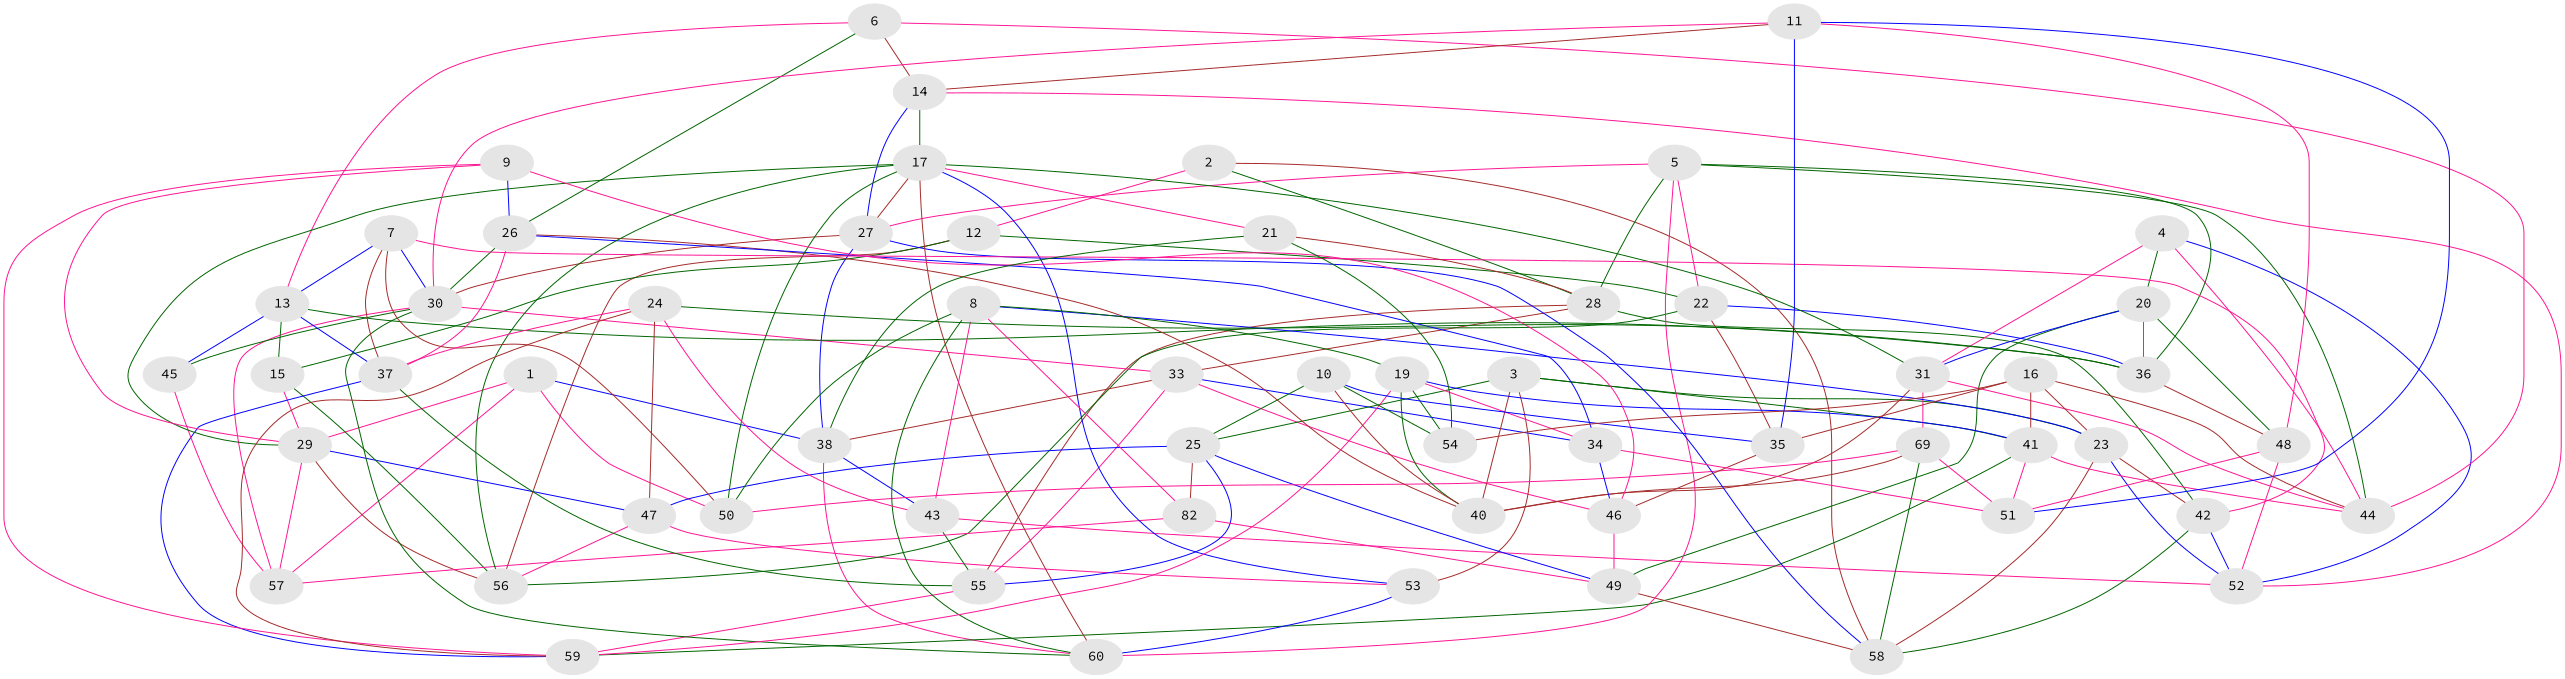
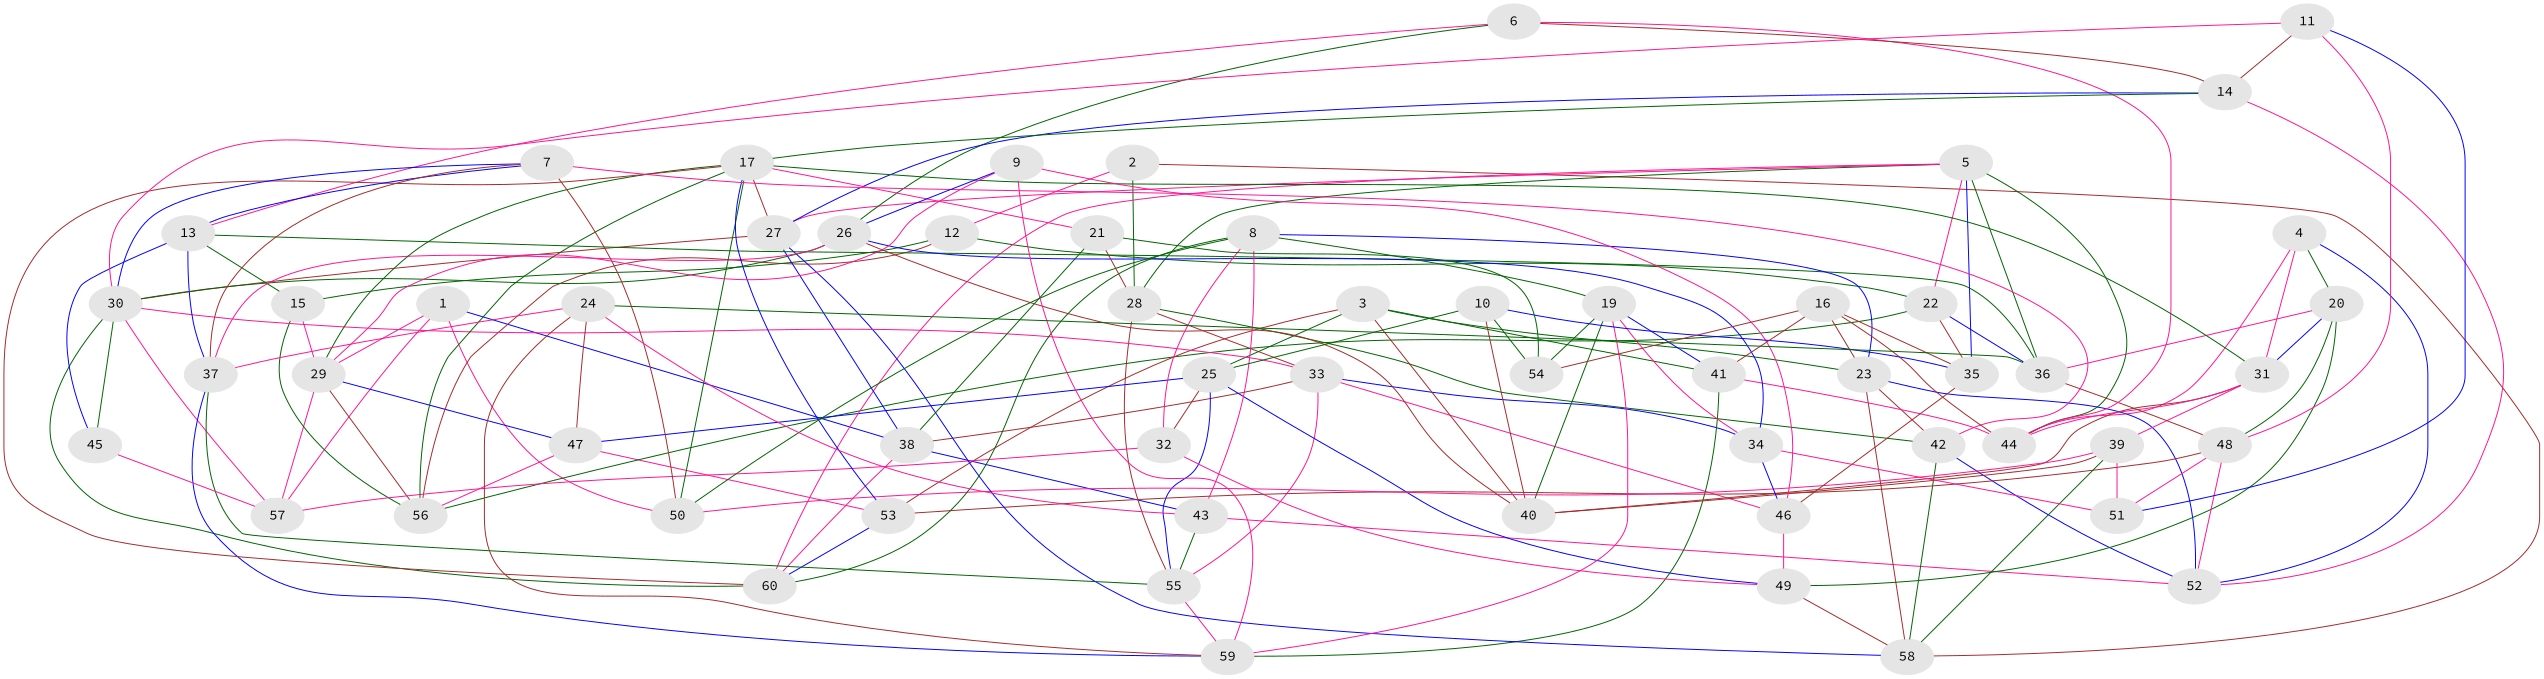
edge "11" -- "35": now "5" -- "35"
node "69": label "69" -> "39"
edge "41" -- "51": removed
edge "48" -- "53": added
node "82": label "82" -> "32"
